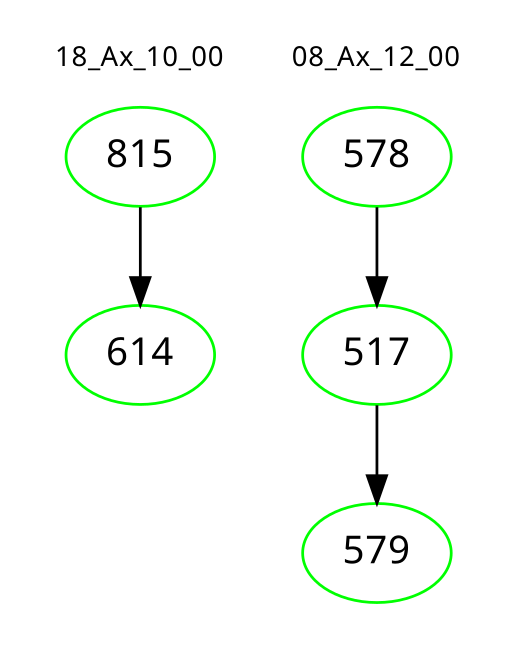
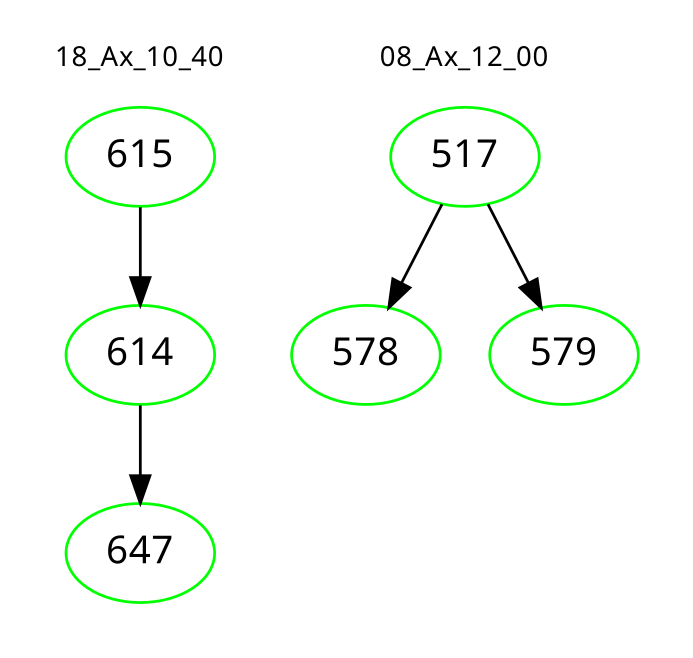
cluster "18_Ax_10_00": label "18_Ax_10_00" -> "18_Ax_10_40"
node "815": label "815" -> "615"
edge "578" -> "517": reversed
node "647": added
